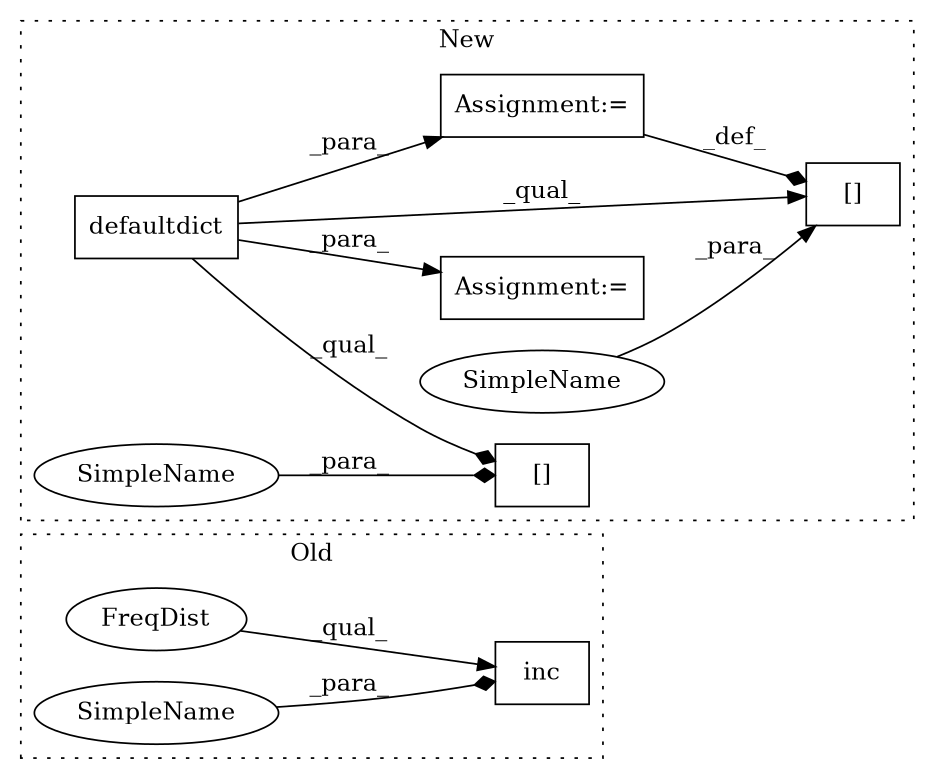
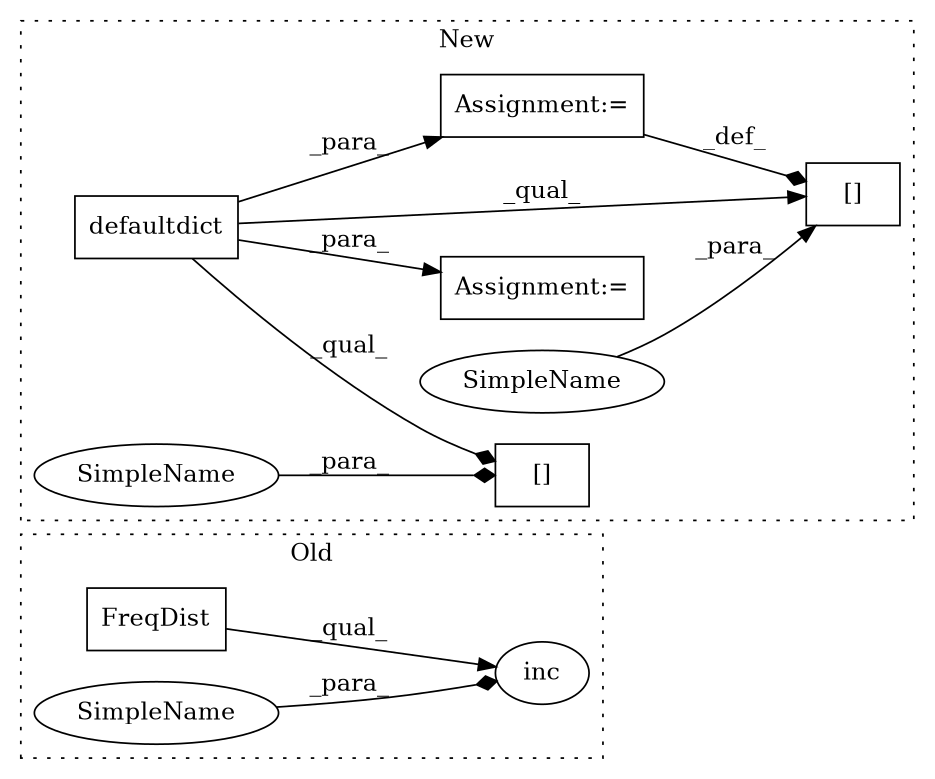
node "FreqDist": shape ellipse -> box
node "inc": shape box -> ellipse
